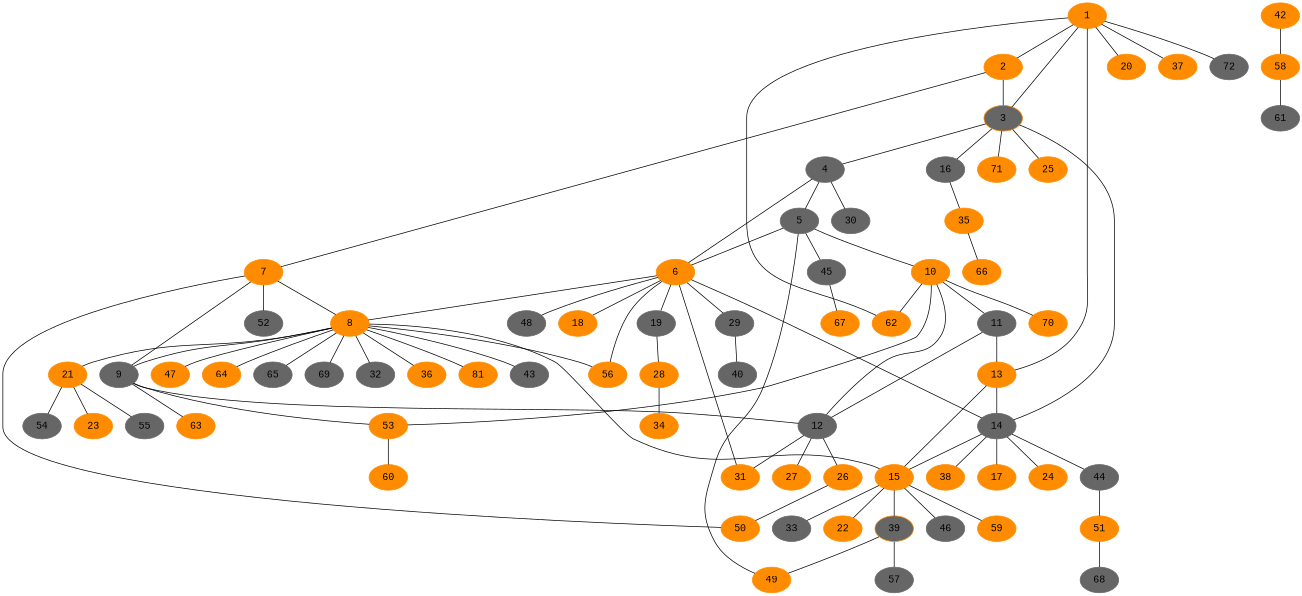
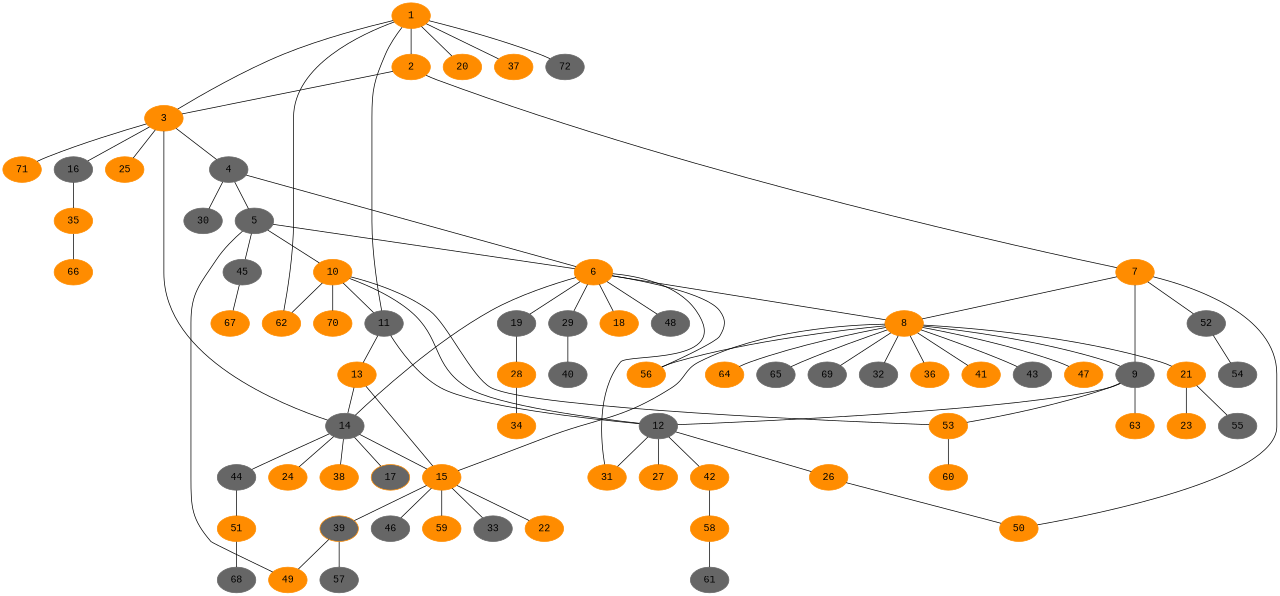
node "3": fillcolor gray40 -> darkorange
edge "1" -- "13": now "1" -- "11"
node "81": label "81" -> "41"
edge "21" -- "54": now "52" -- "54"
edge "12" -- "42": added
node "17": fillcolor darkorange -> gray40
